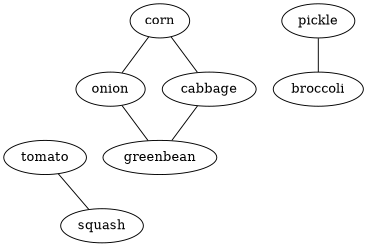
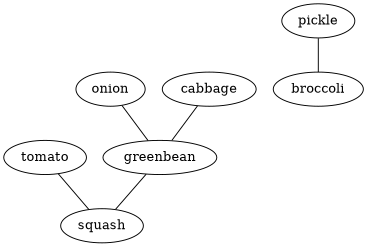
node "corn": removed
edge "greenbean" -- "squash": added
